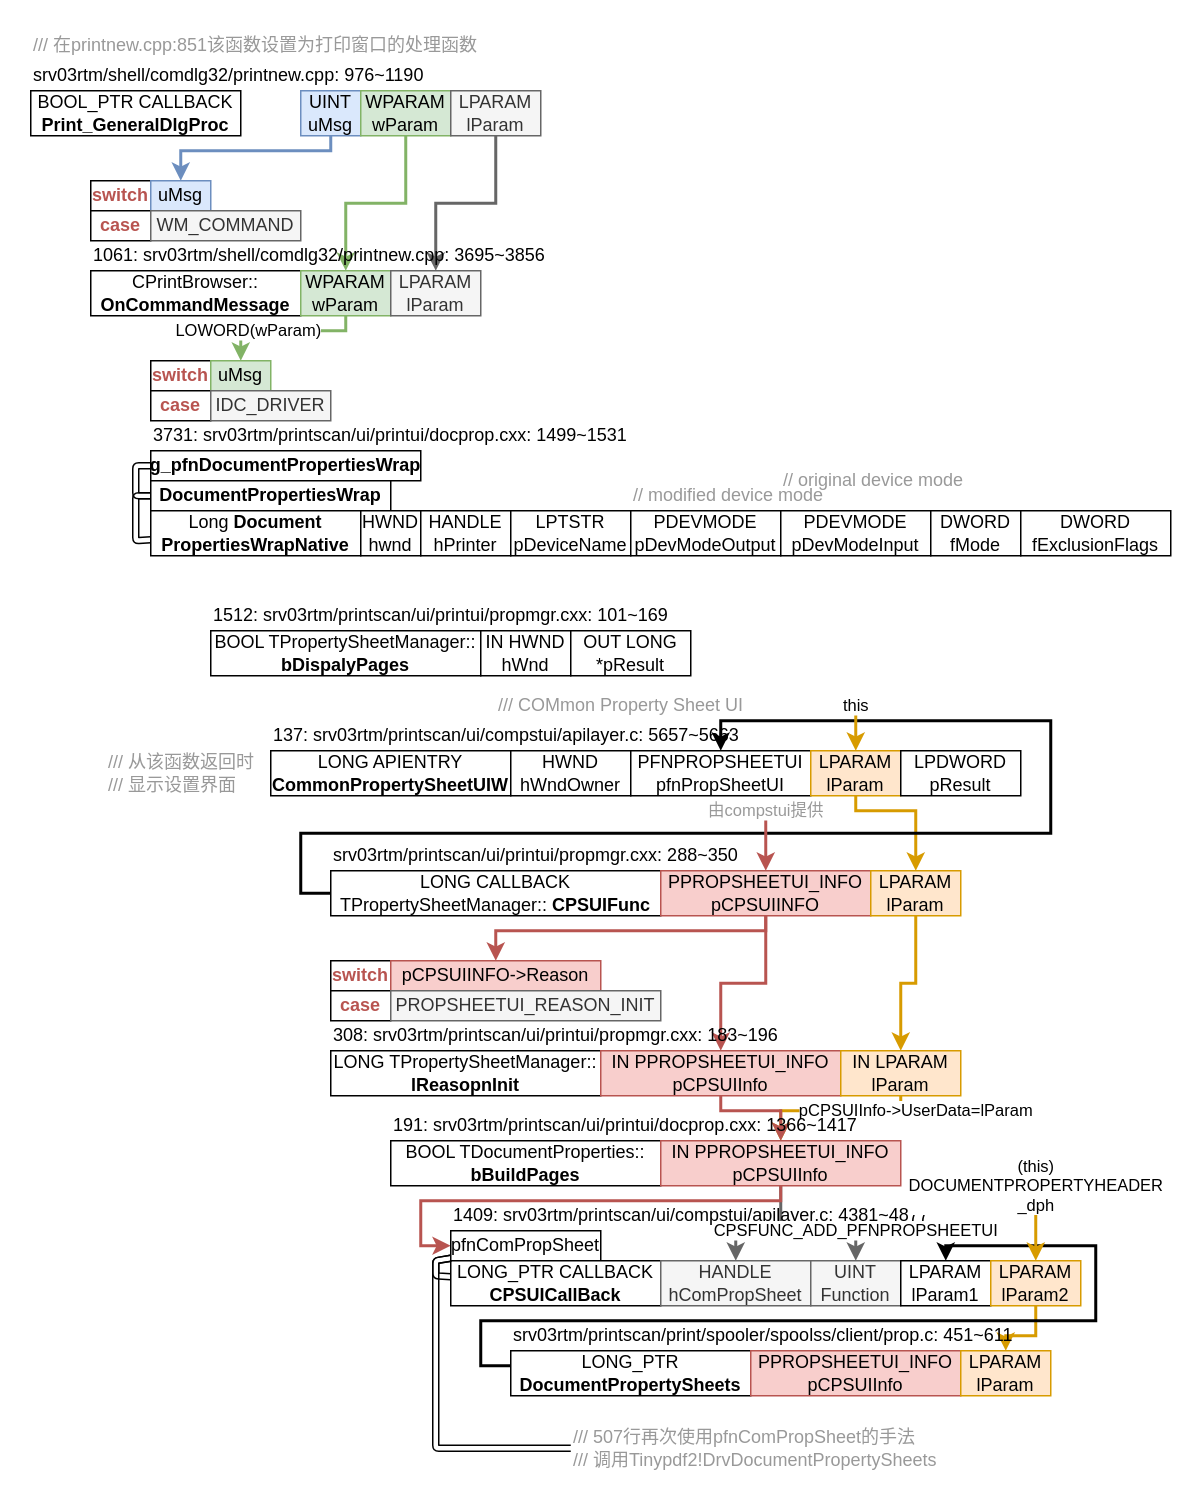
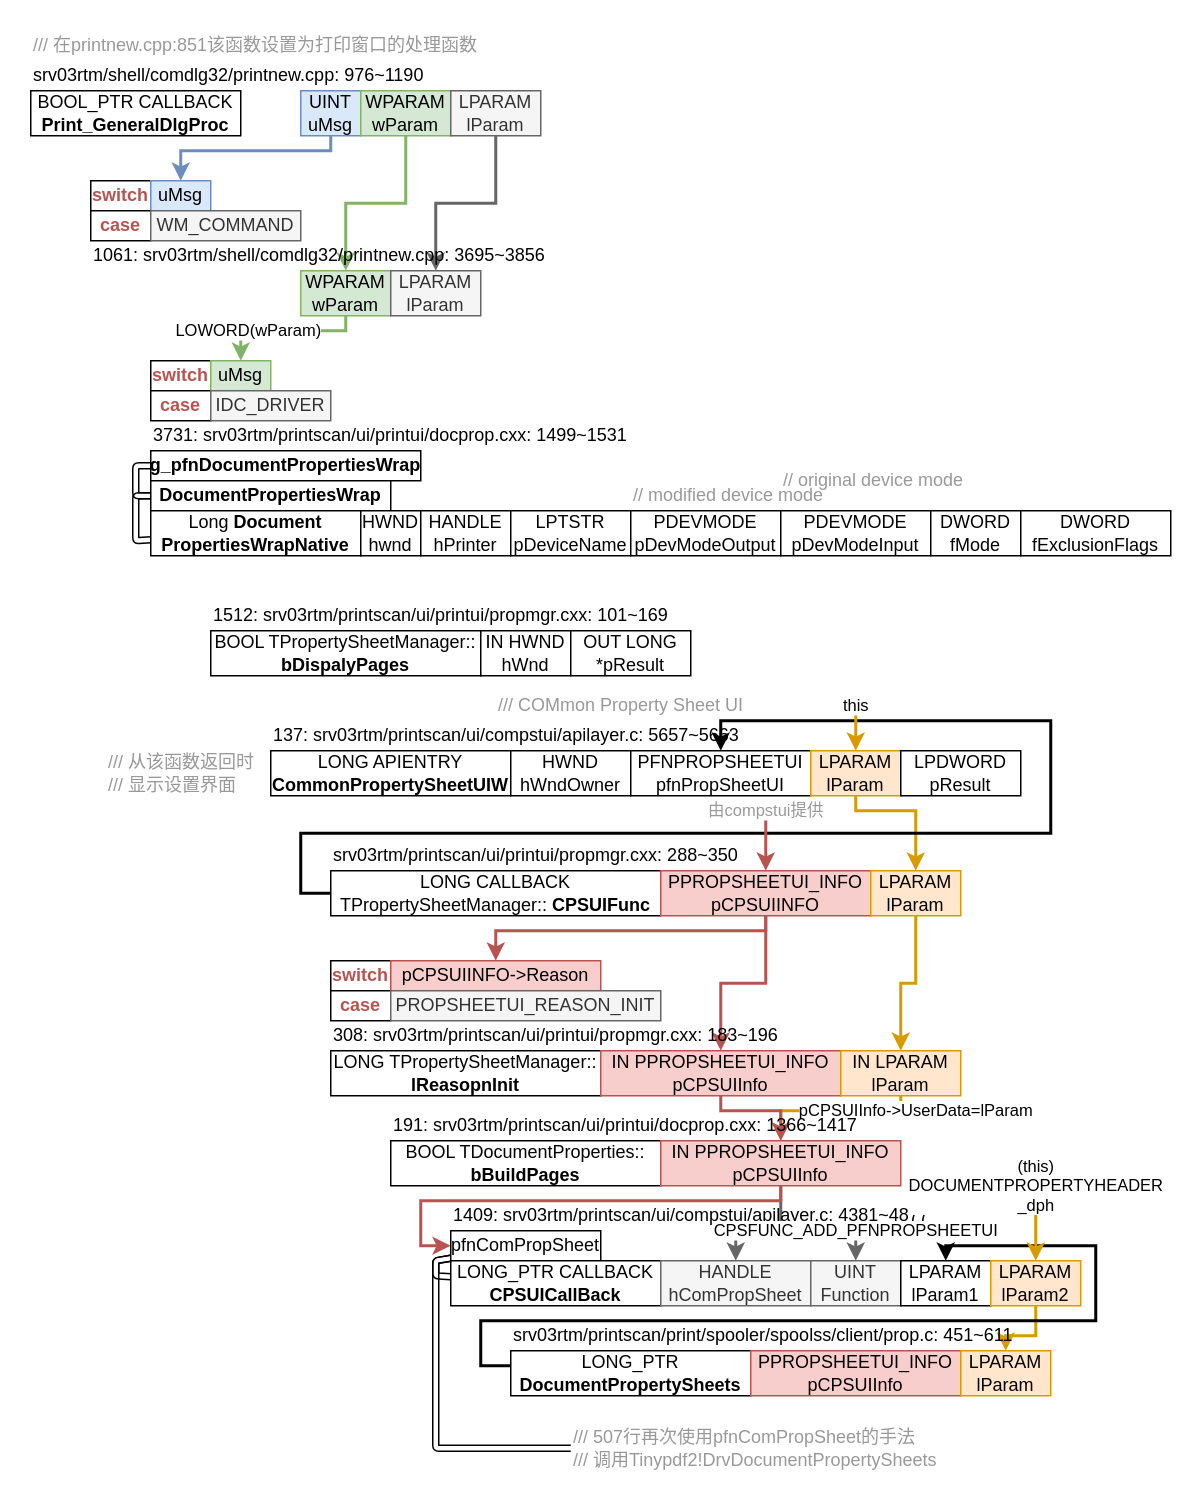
node "CPrintBrowser:: OnCommandMessage": removed
